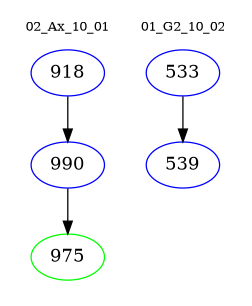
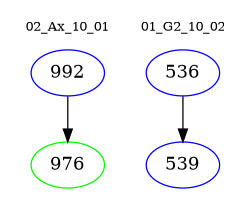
node "918": removed
node "533": label "533" -> "536"
node "990": label "990" -> "992"
node "975": label "975" -> "976"
